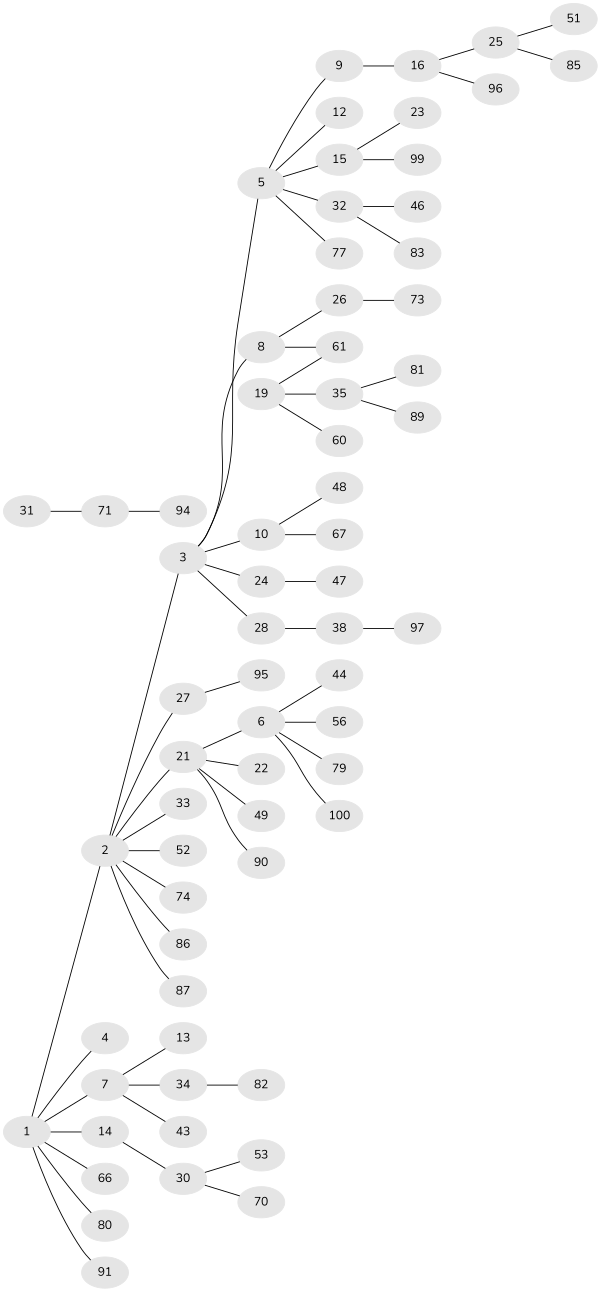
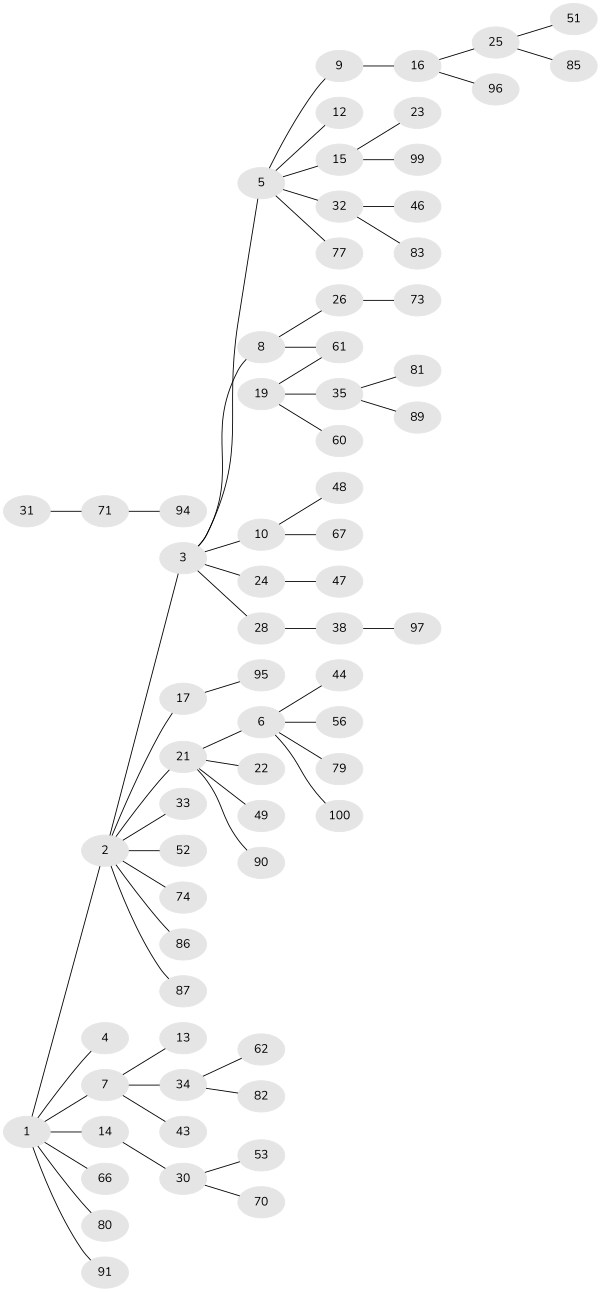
node "27": label "27" -> "17"
node "62": added
